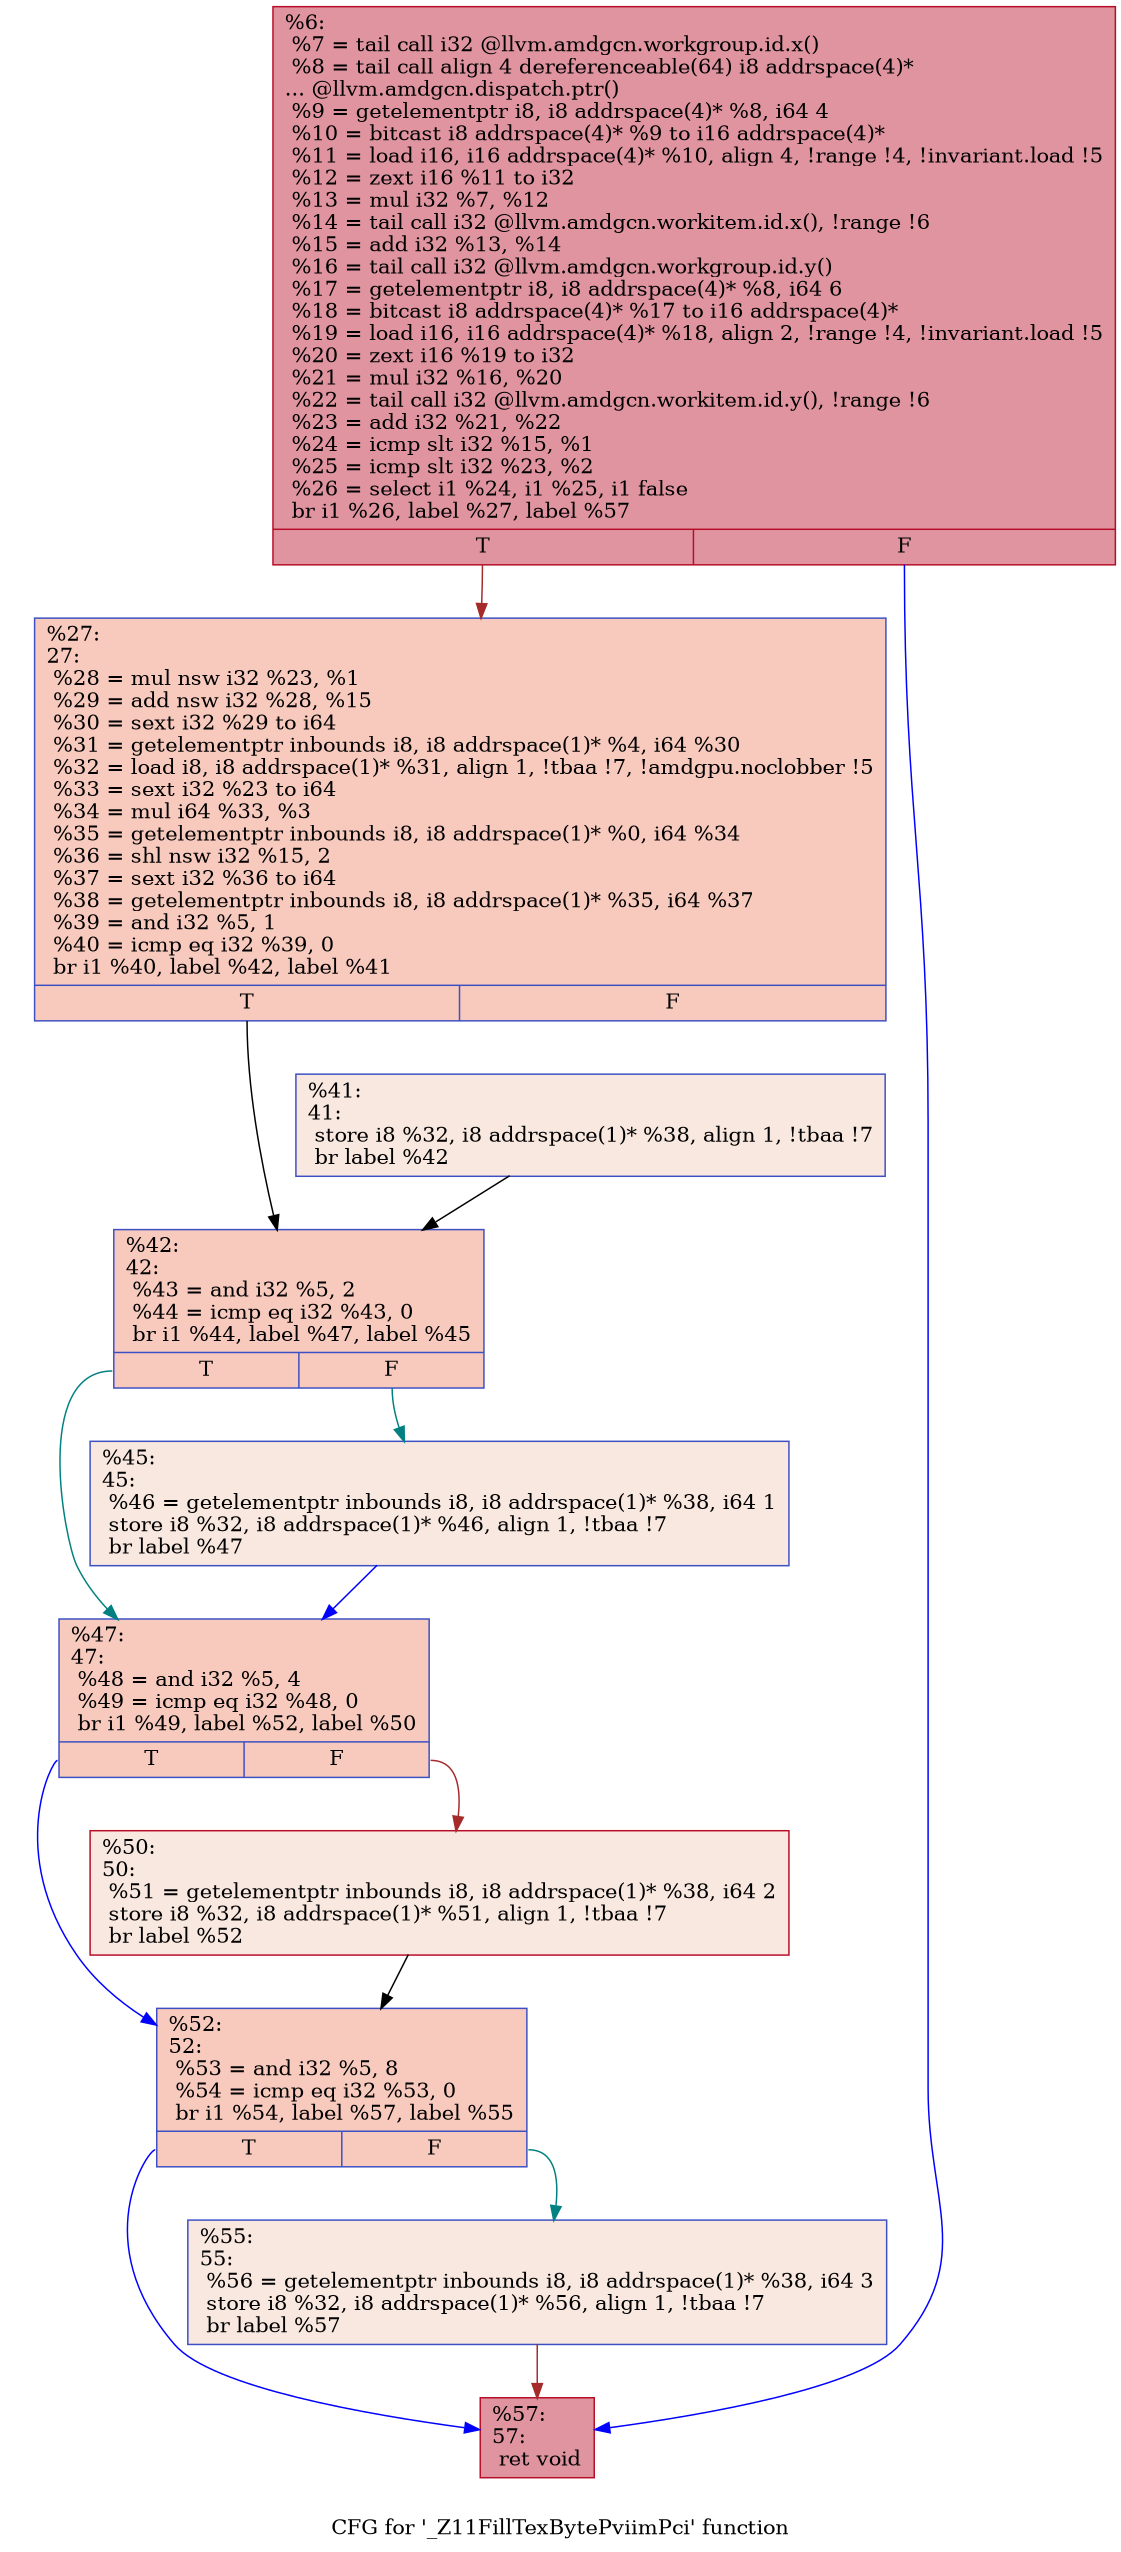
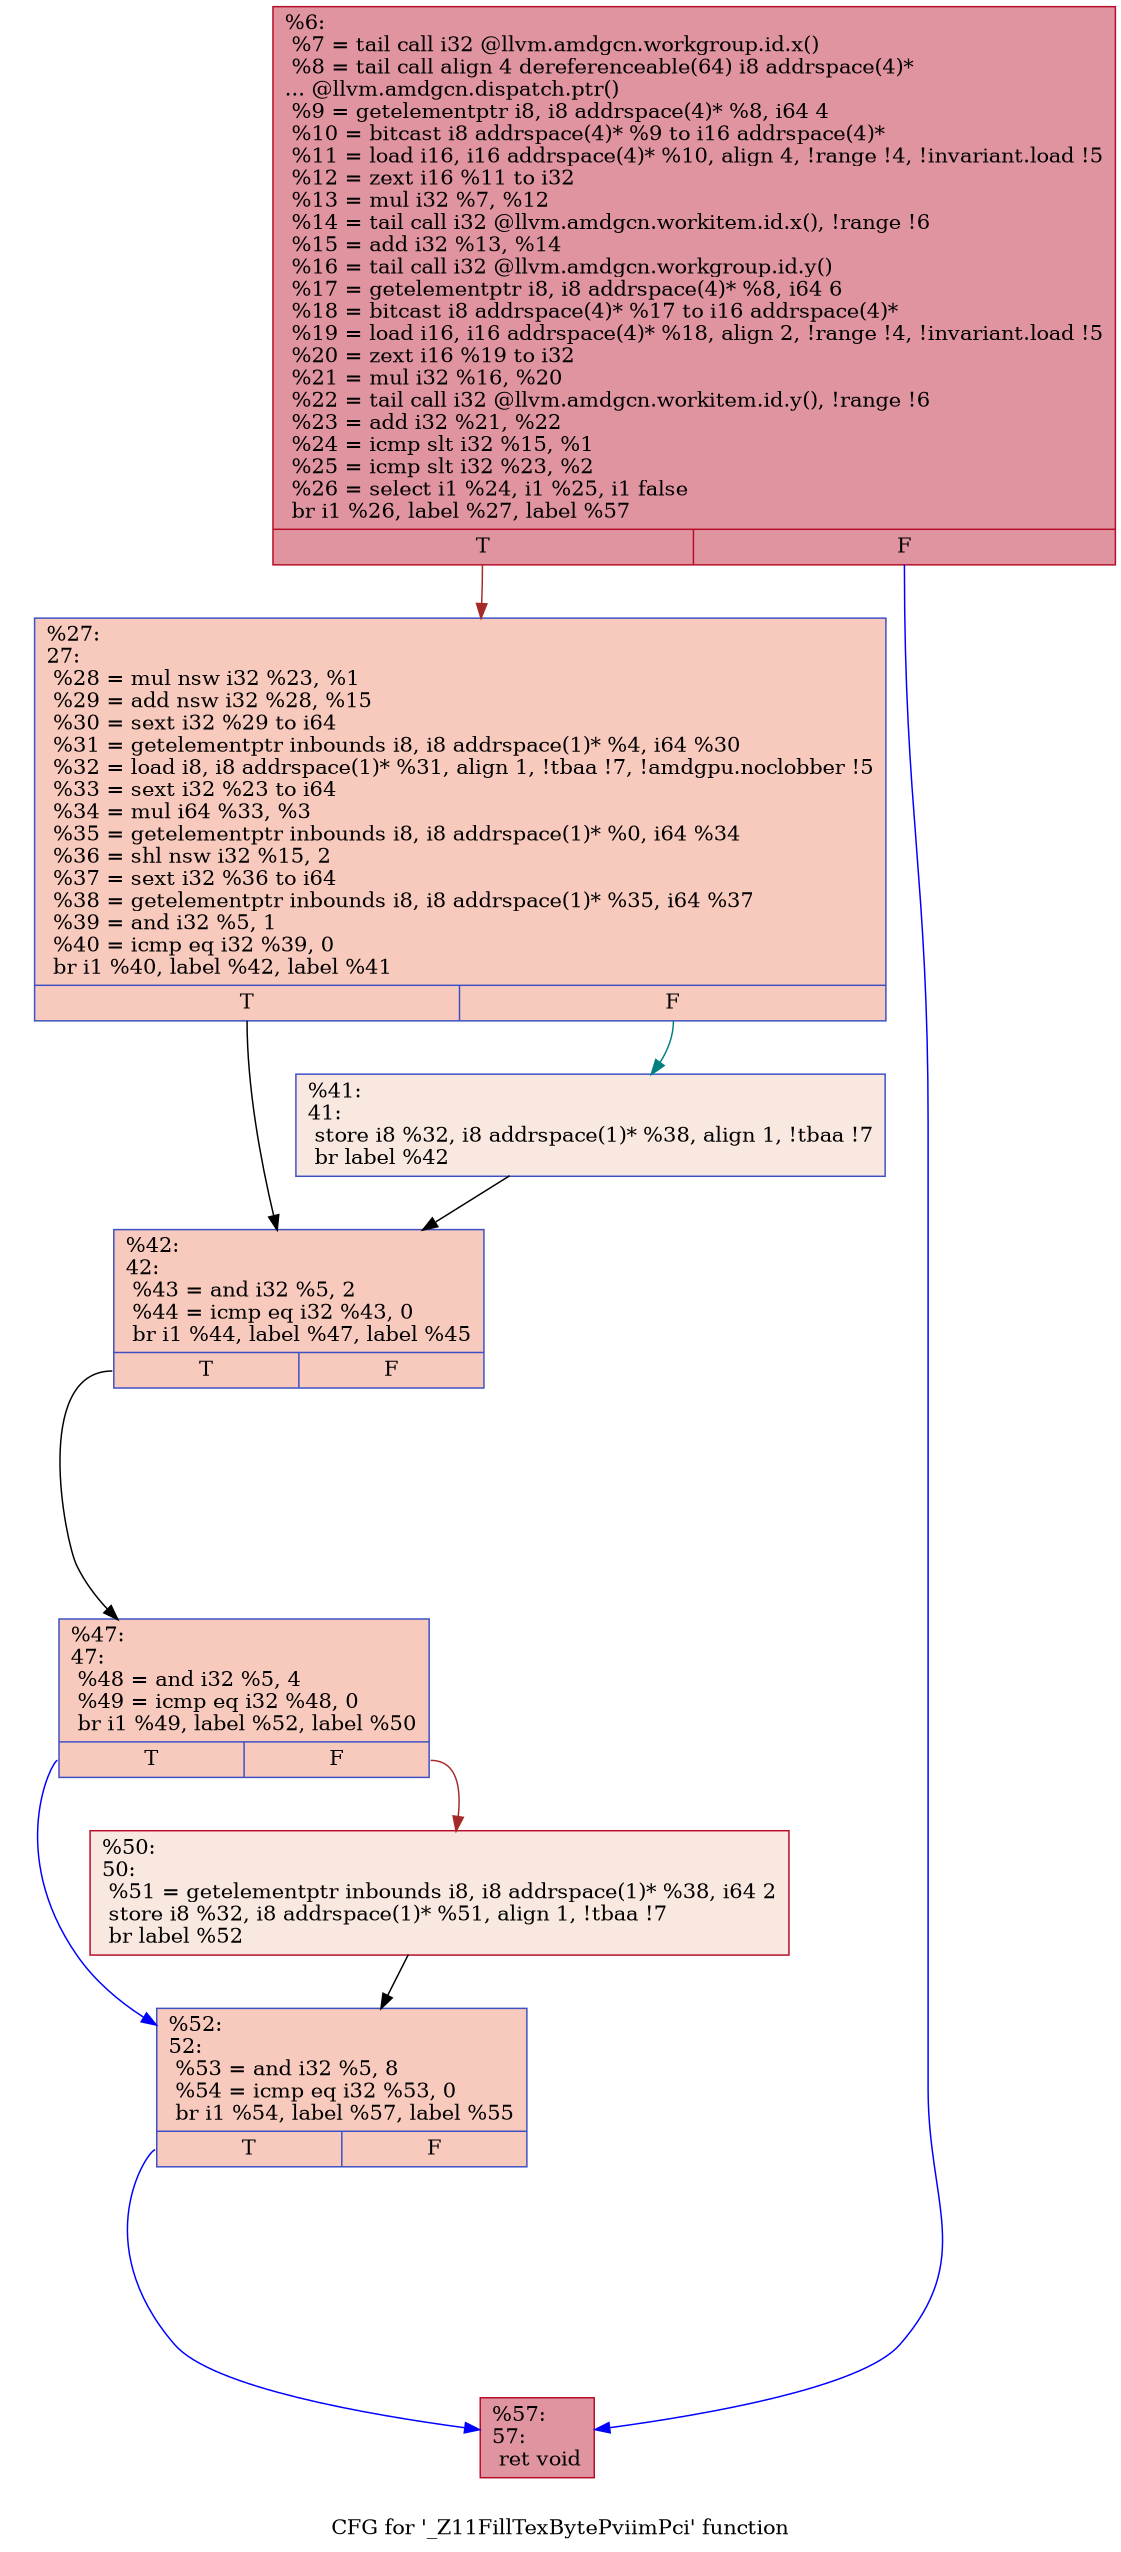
edge "%27:" -> "%41:": added
edge "%42:" -> "%47:": color teal -> black
node "%45:": removed
node "%55:": removed
